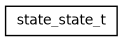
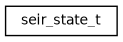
node "state_state_t": label "state_state_t" -> "seir_state_t"
